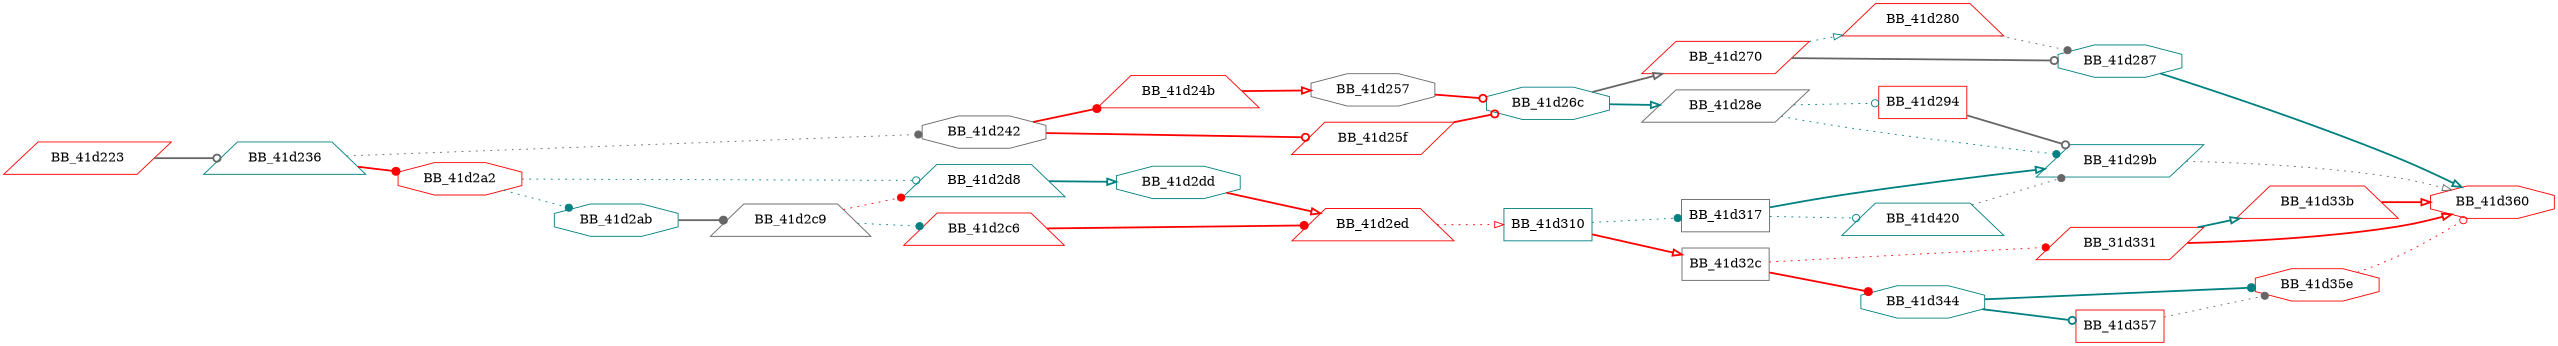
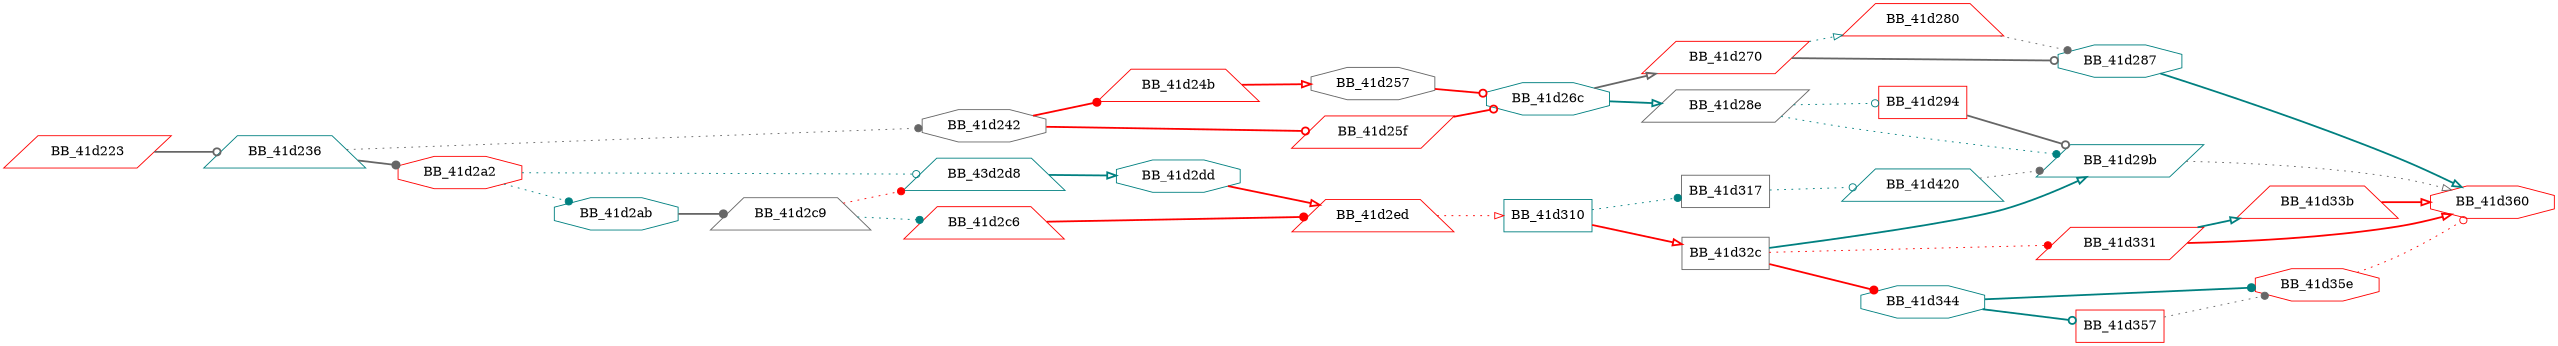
edge "BB_41d236" -> "BB_41d2a2": color red -> gray40
node "BB_41d2d8": label "BB_41d2d8" -> "BB_43d2d8"
edge "BB_41d317" -> "BB_41d29b": now "BB_41d32c" -> "BB_41d29b"
node "BB_31d331": label "BB_31d331" -> "BB_41d331"
